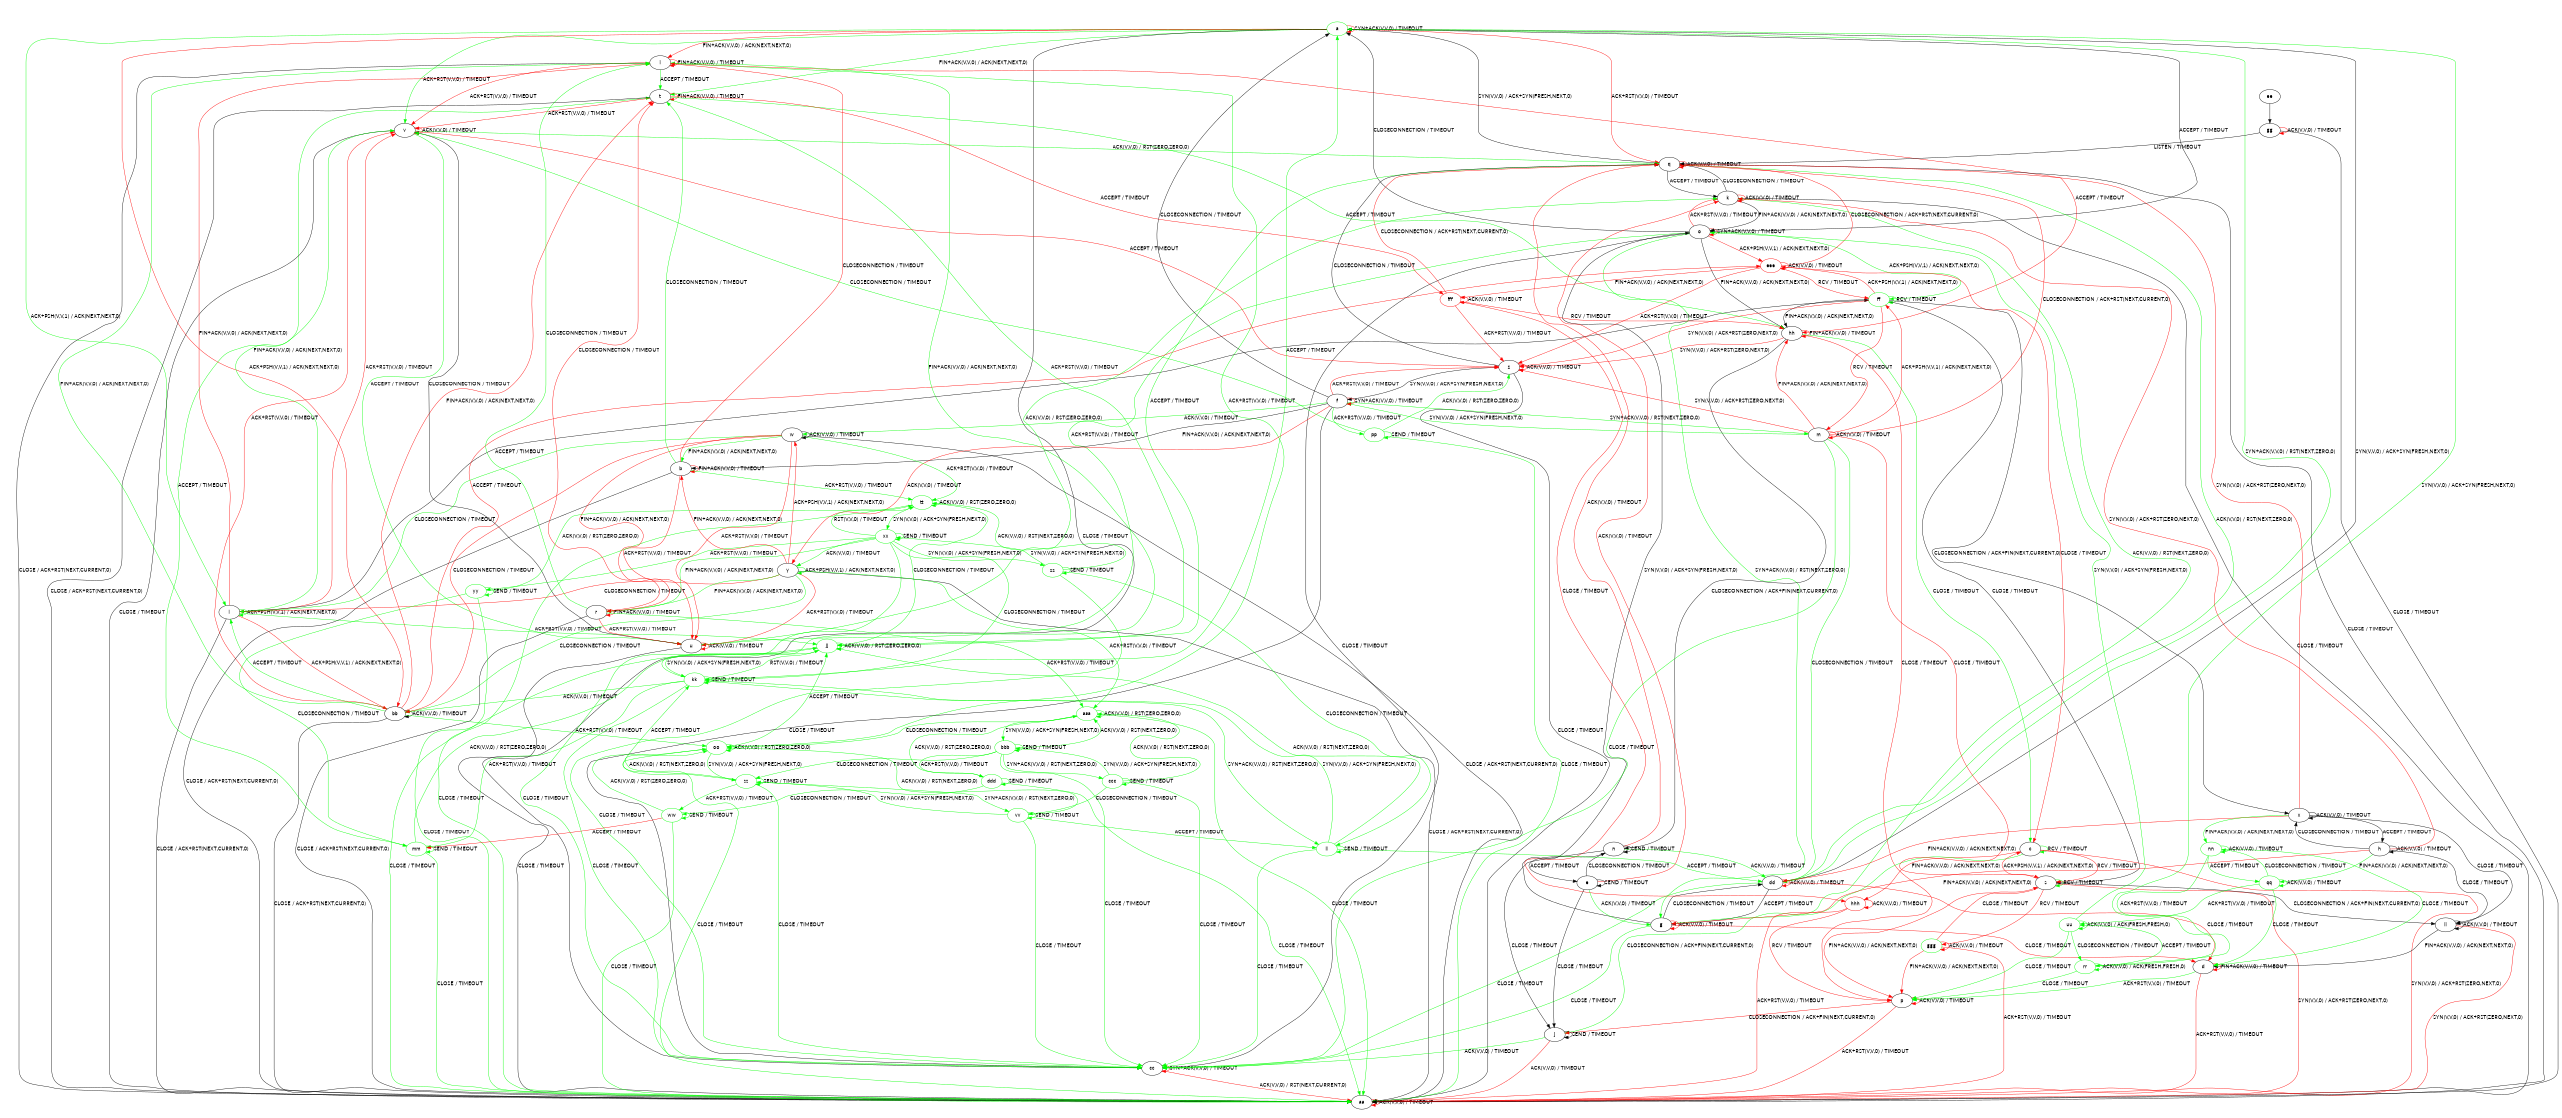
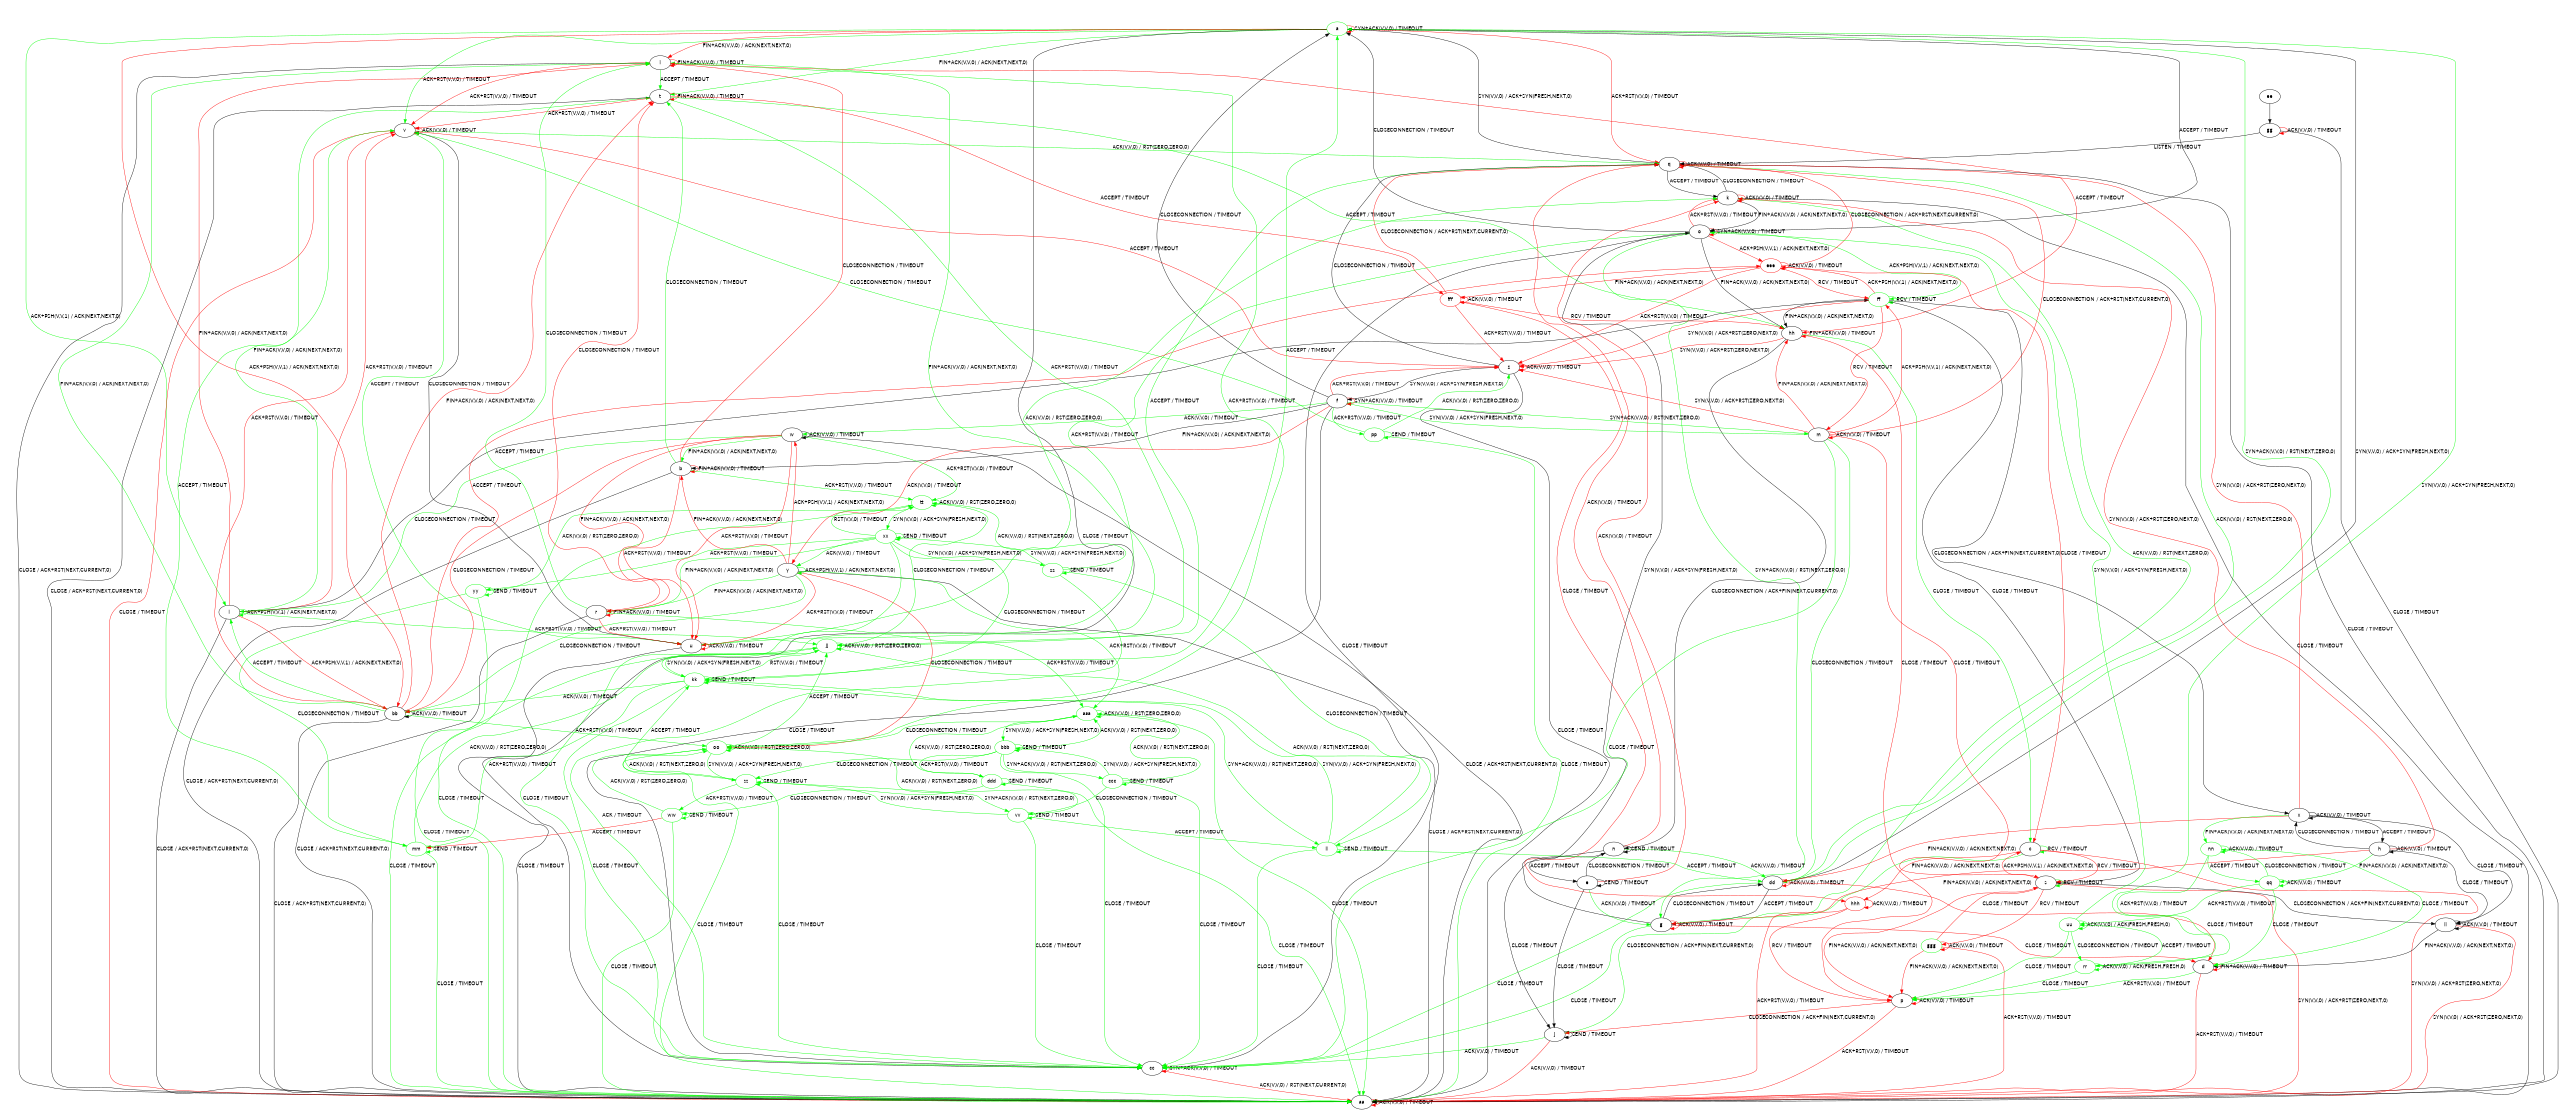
edge "y" -> "l": now "y" -> "oo"
edge "zz" -> "cc": label "CLOSE / TIMEOUT" -> "ACK / TIMEOUT"
edge "v" -> "aa": color black -> red
